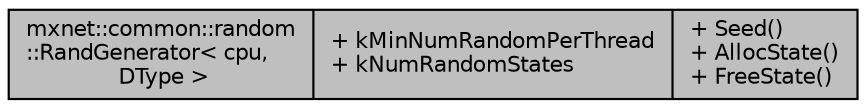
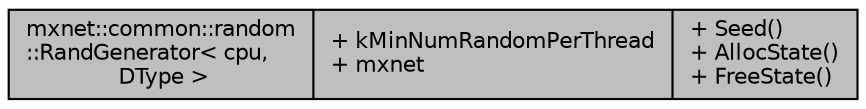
node "mxnet::common::random": text "+ kNumRandomStates" -> "+ mxnet"
